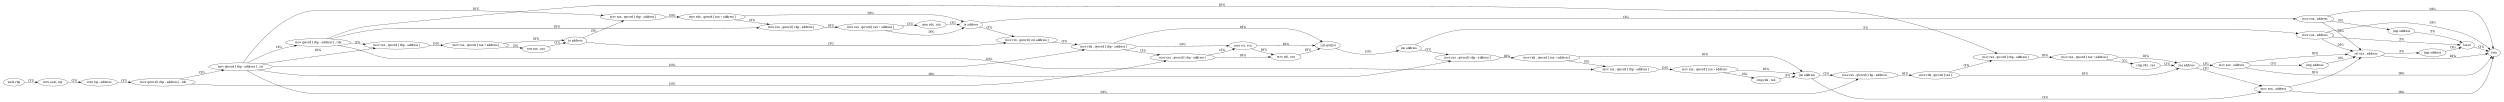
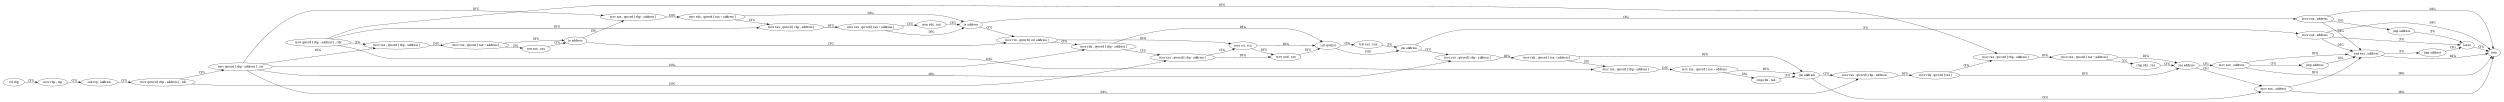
node "test eax , eax": added
edge "mov rdx , qword [ rbp - address ]" -> "mov rsi , rcx": now "mov rcx , qword [ rel address ]" -> "mov rsi , rcx"
edge "mov qword [ rbp - address ] , rsi" -> "mov qword [ rbp - address ] , rdx": removed, label "CFG"
node "rel eax , address": label "rel eax , address" -> "and eax , address"
node "mov rdi , rax": label "mov rdi , rax" -> "mov and , rax"
node "push rbp": label "push rbp" -> "rel rbp"
node "mov and , rsp": label "mov and , rsp" -> "mov rbp , rsp"
node "retn rsp , address": label "retn rsp , address" -> "sub rsp , address"
